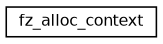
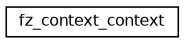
node "fz_alloc_context": label "fz_alloc_context" -> "fz_context_context"
